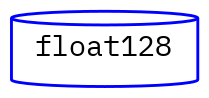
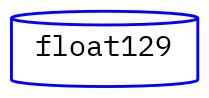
node "float128": label "float128" -> "float129"
